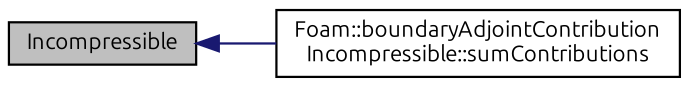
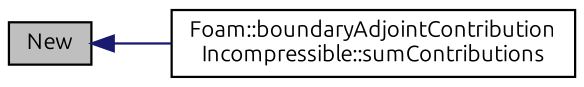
node "Incompressible": label "Incompressible" -> "New"
